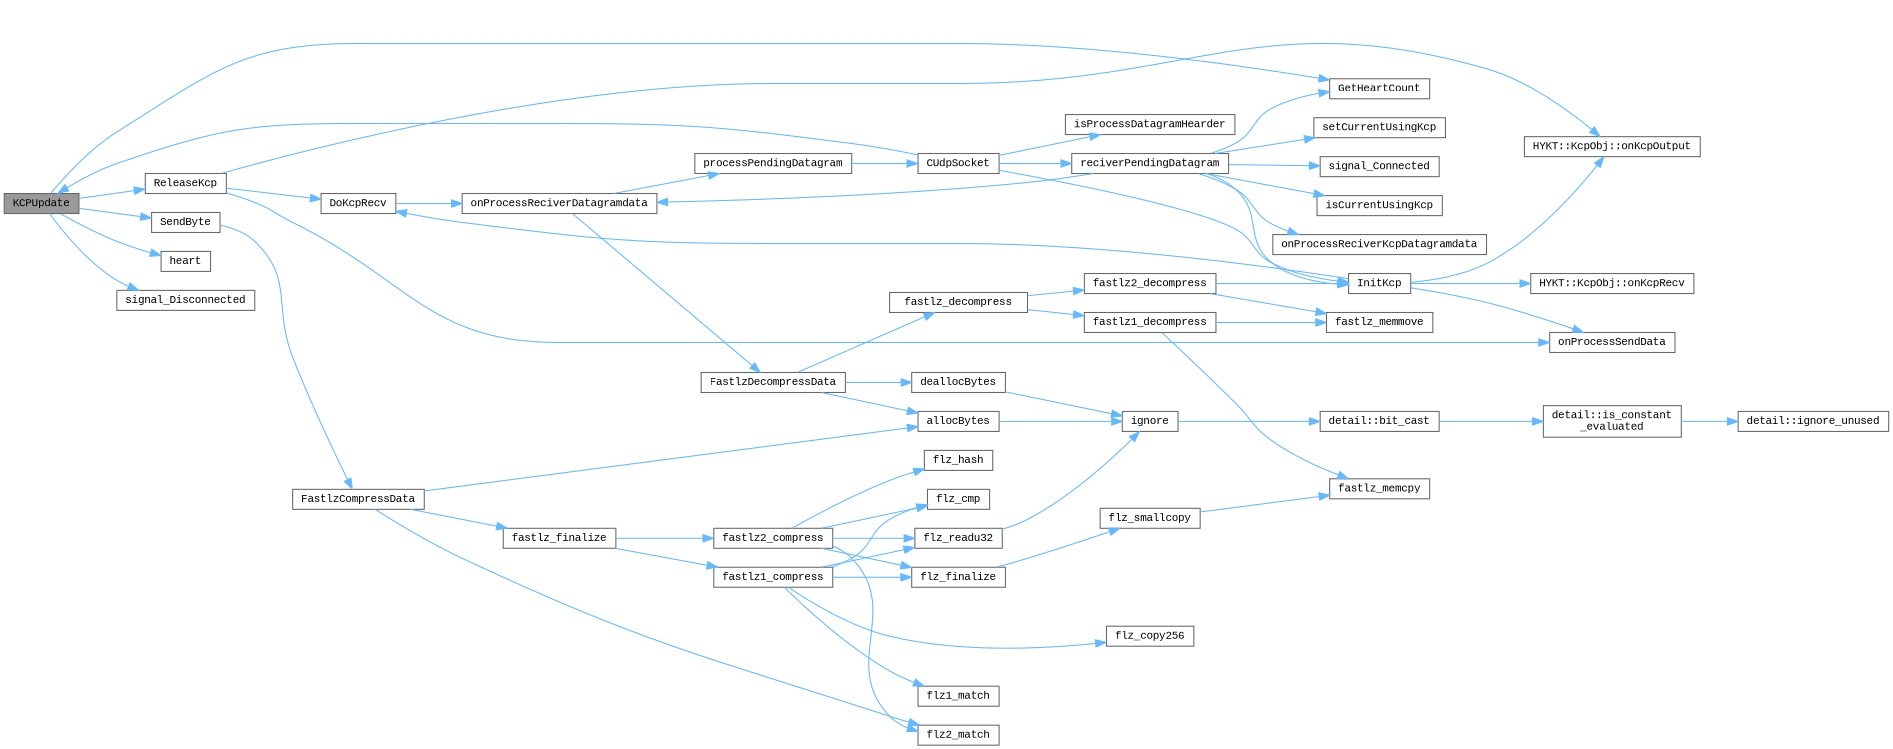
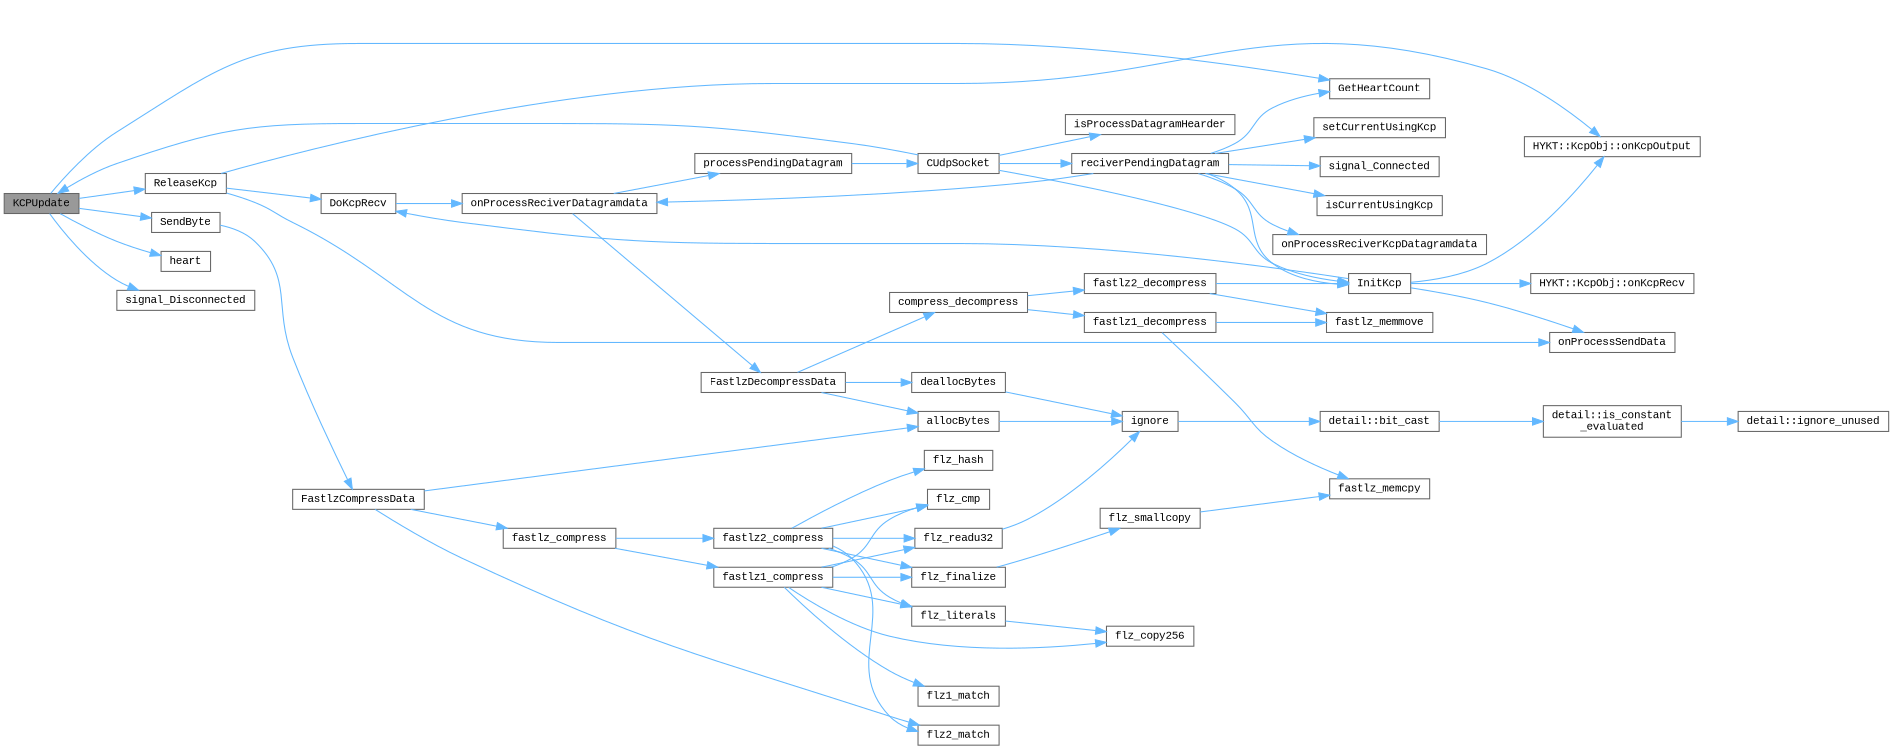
node "fastlz_decompress": label "fastlz_decompress" -> "compress_decompress"
node "fastlz_finalize": label "fastlz_finalize" -> "fastlz_compress"
node "flz_literals": added
